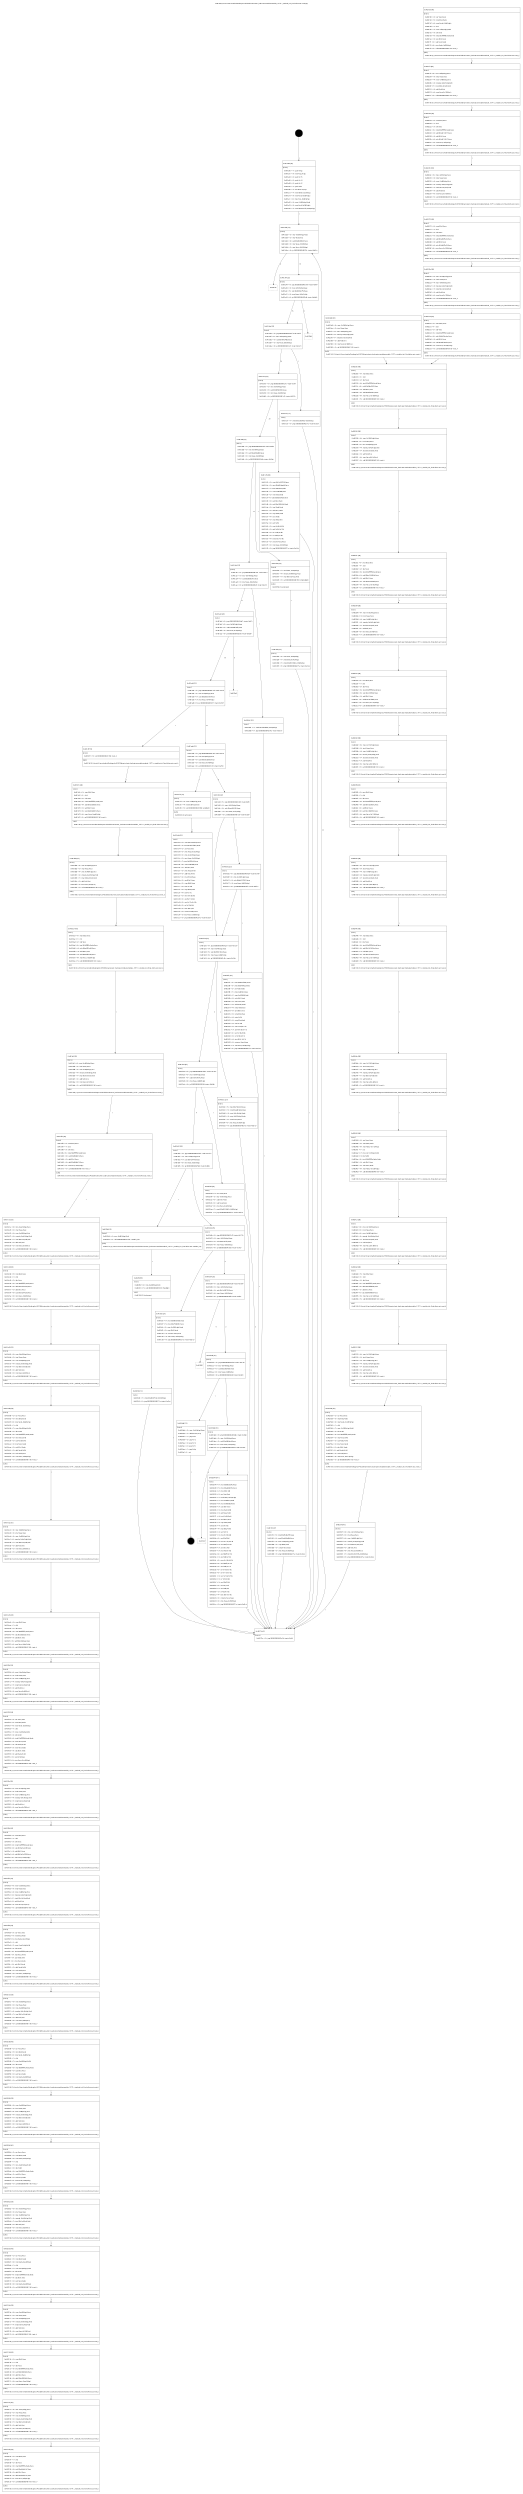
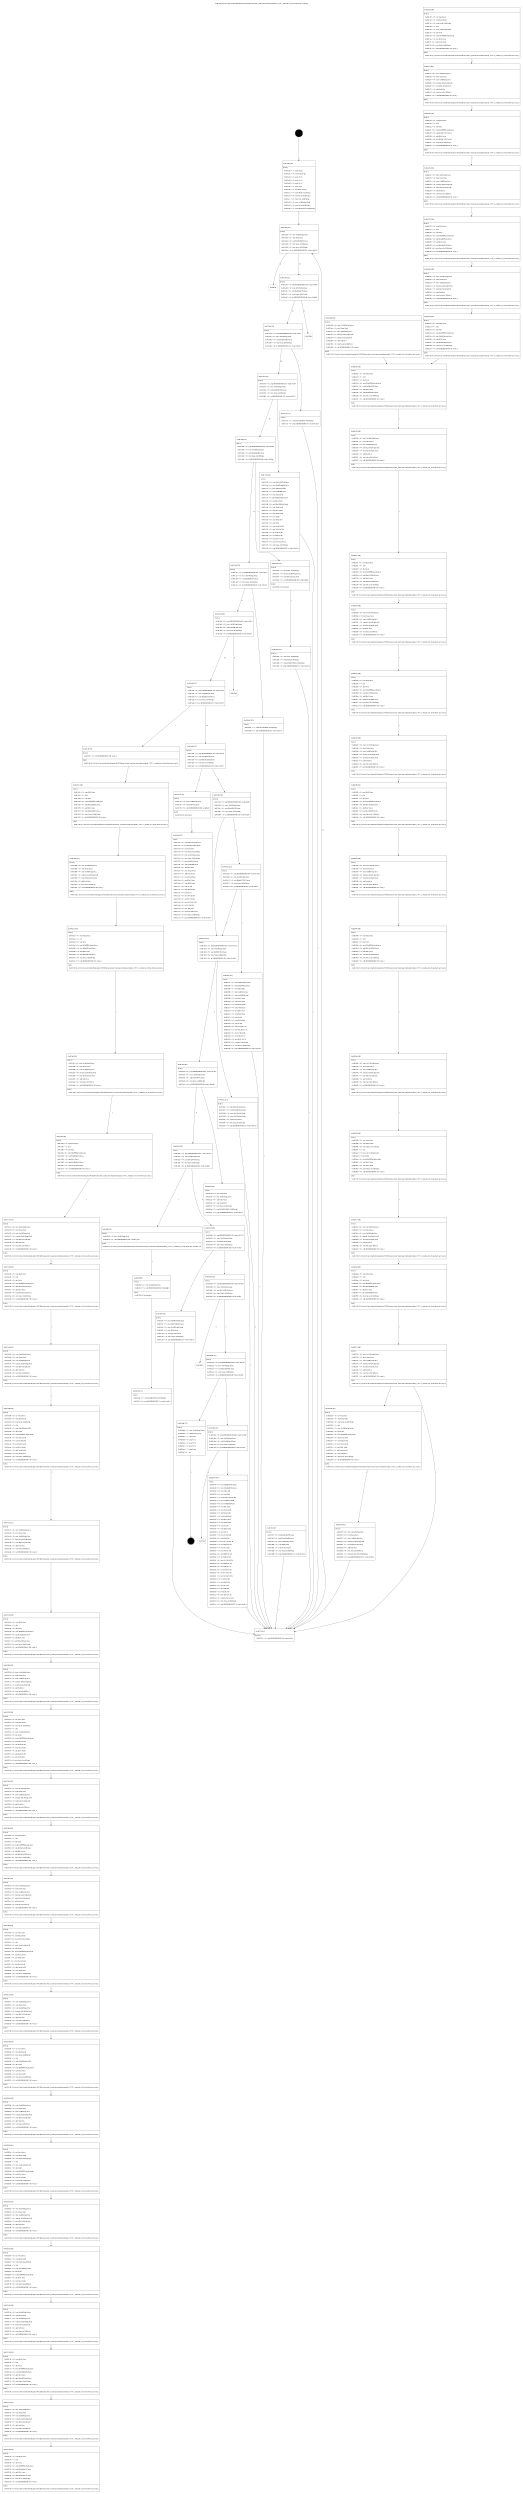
edge "0x4025c8 [12]" -> "0x40271a [5]": now "0x402510 [38]" -> "0x40271a [5]"
